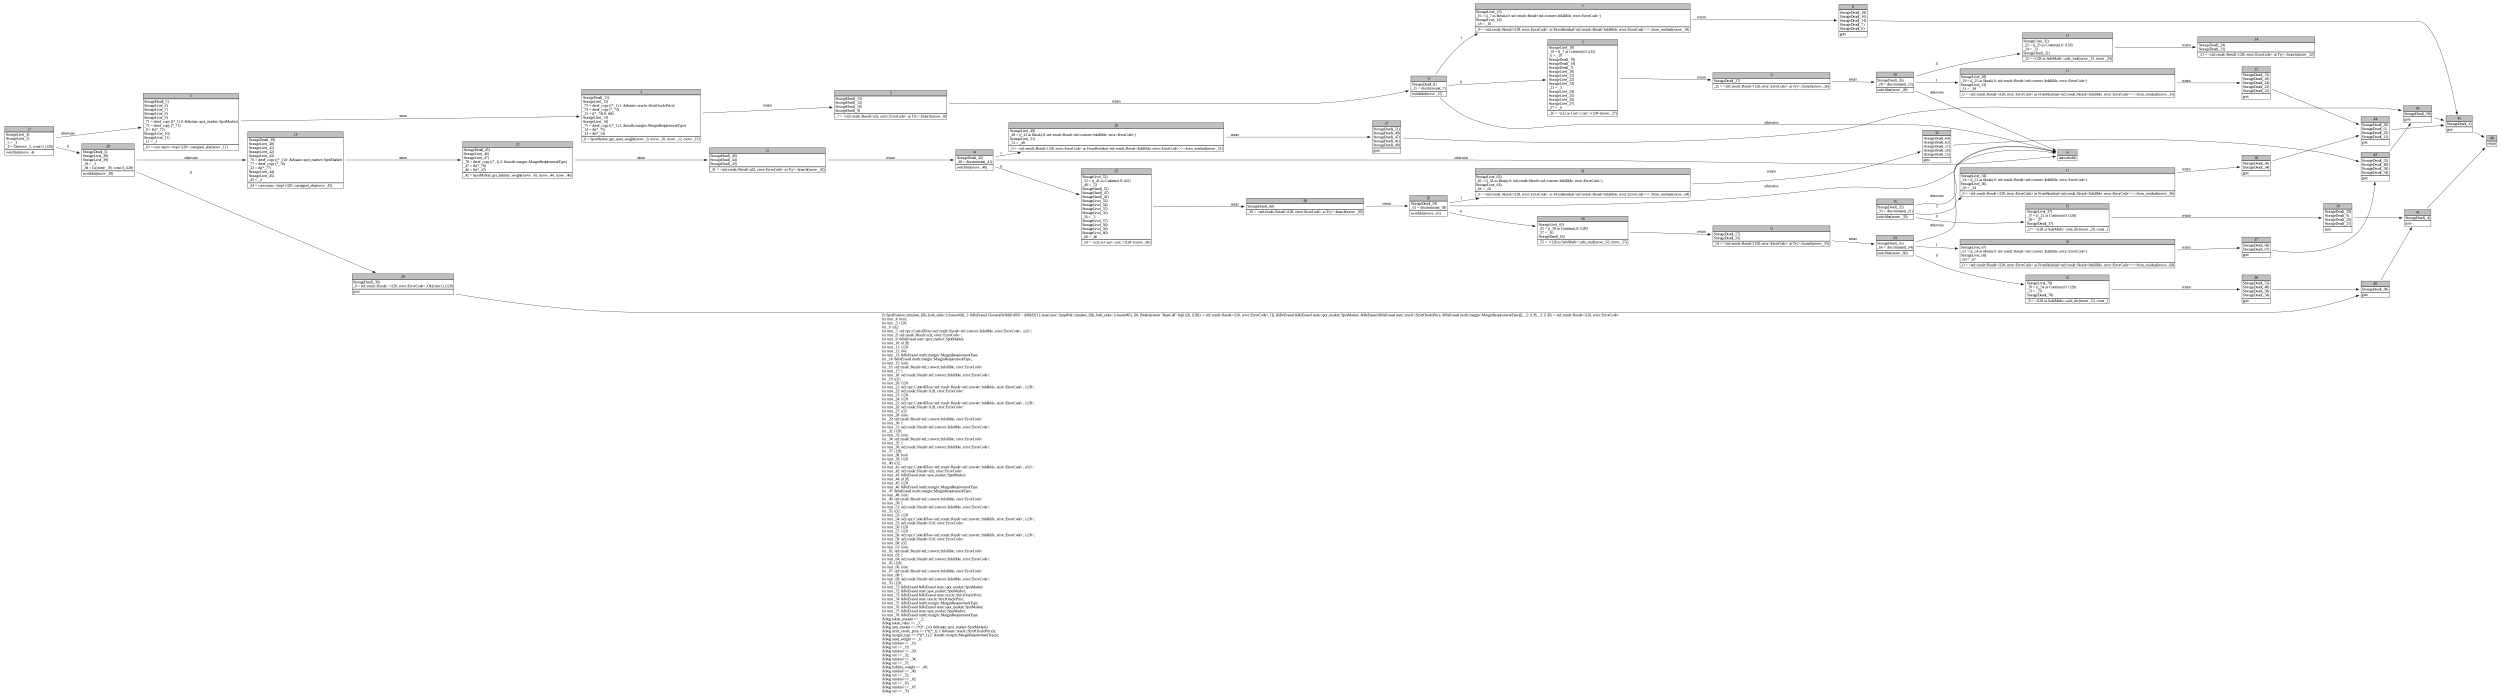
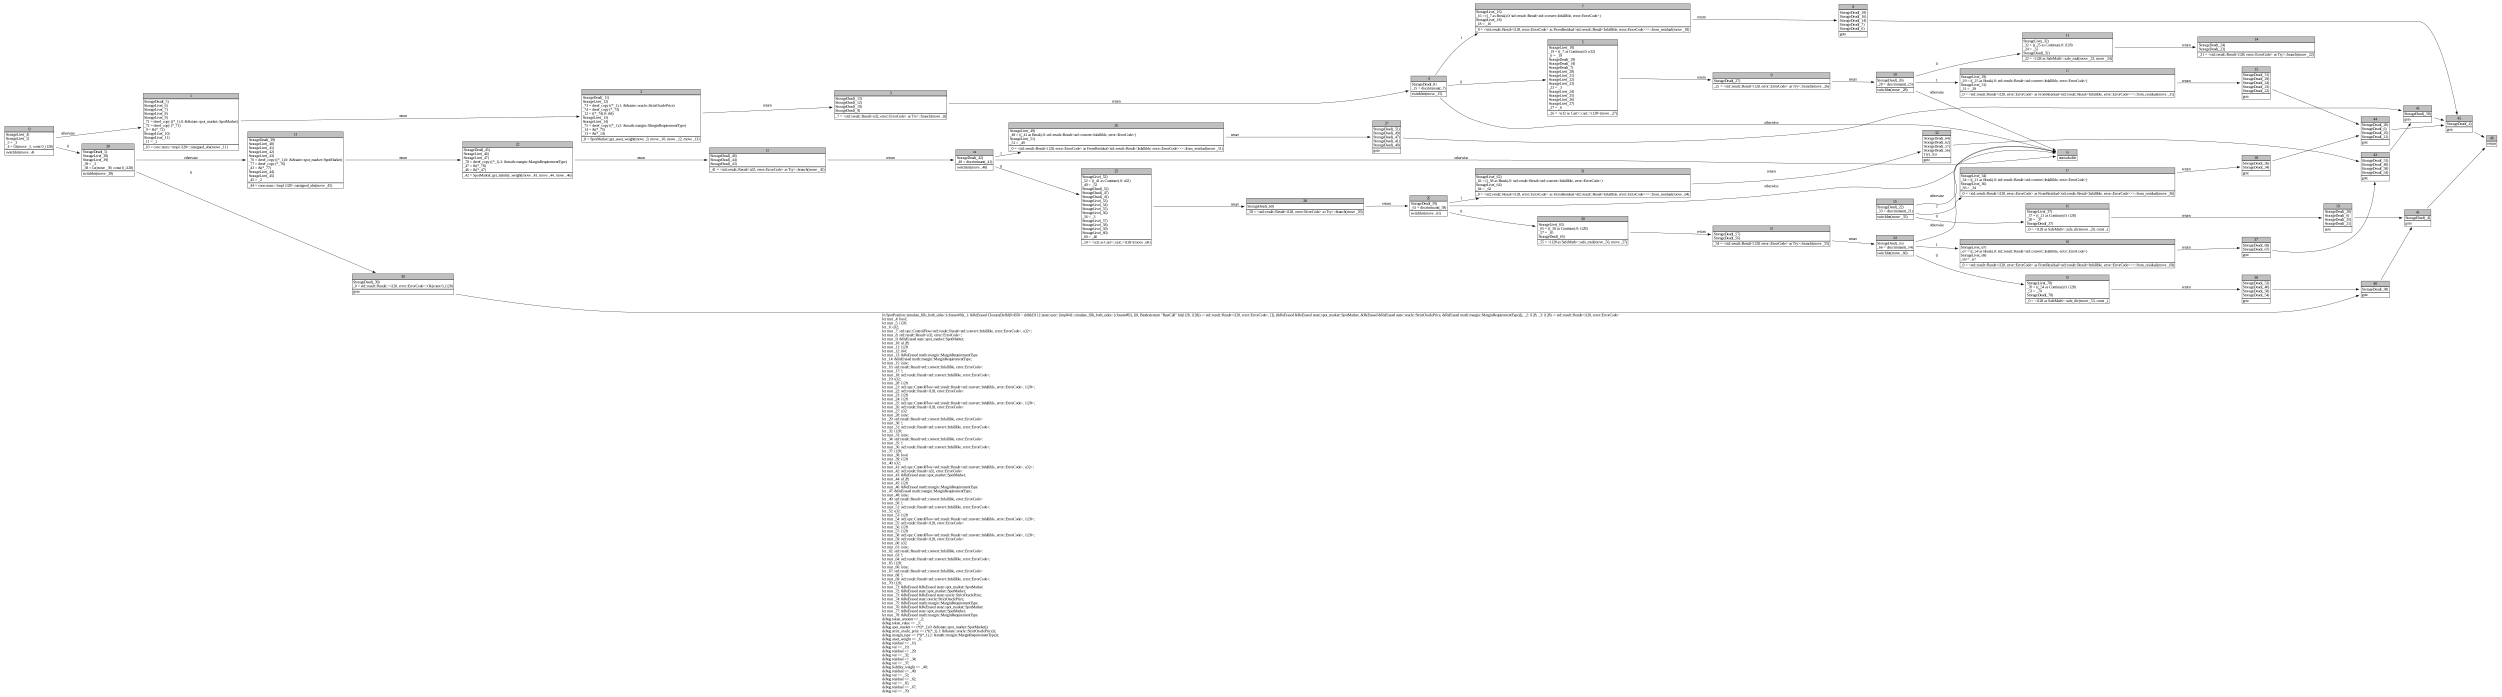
node "32": text "StorageDead(_55)" -> "Try(_55)"
